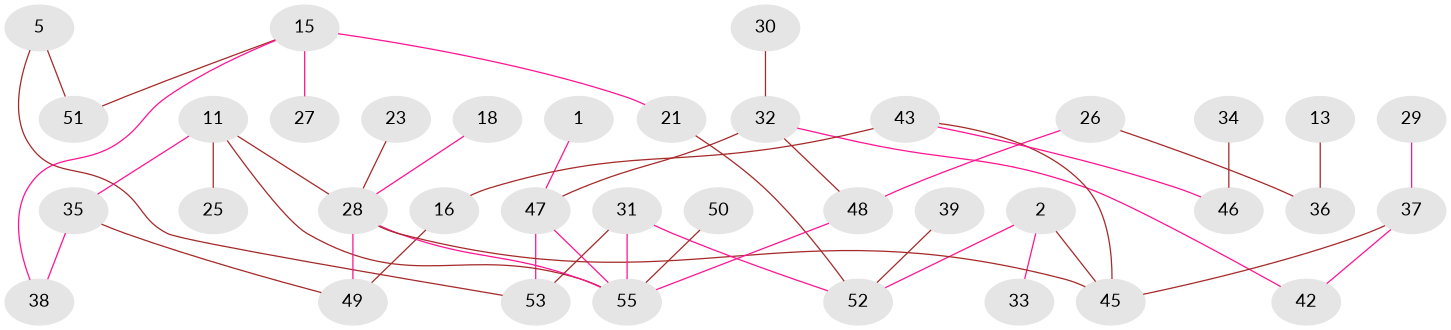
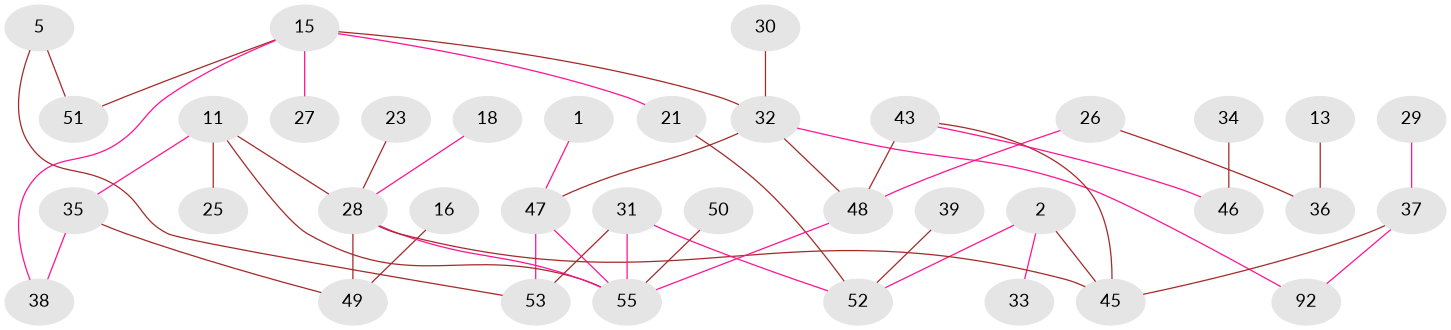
edge "15" -- "32": added
edge "43" -- "16": now "43" -- "48"
edge "28" -- "49": color deeppink -> brown
node "42": label "42" -> "92"
